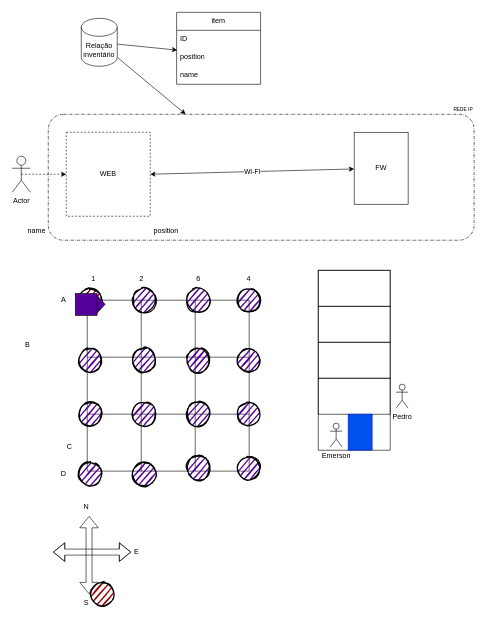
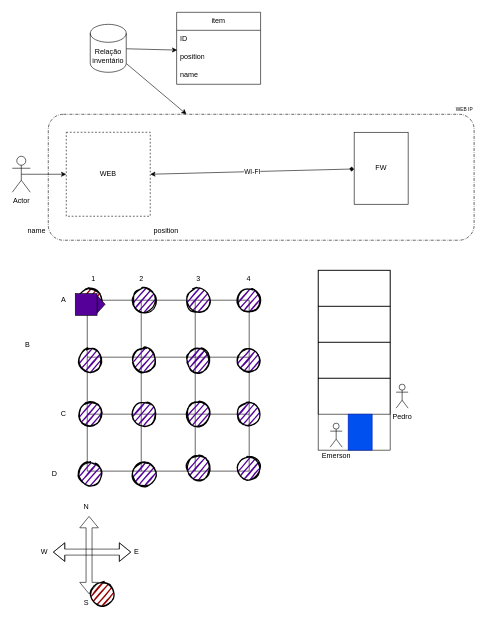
node "Relação inventário": moved (99, 42) -> (108, 48)
node "REDE IP": label "REDE IP" -> "WEB IP"
edge "FW" -- "WEB": arrowhead classic -> diamond
edge "Actor" -> "WEB": style dashed -> solid
node "6": label "6" -> "3"
node "C": moved (69, 447) -> (63, 414)
node "D": moved (63, 474) -> (54, 474)
node "W": added
